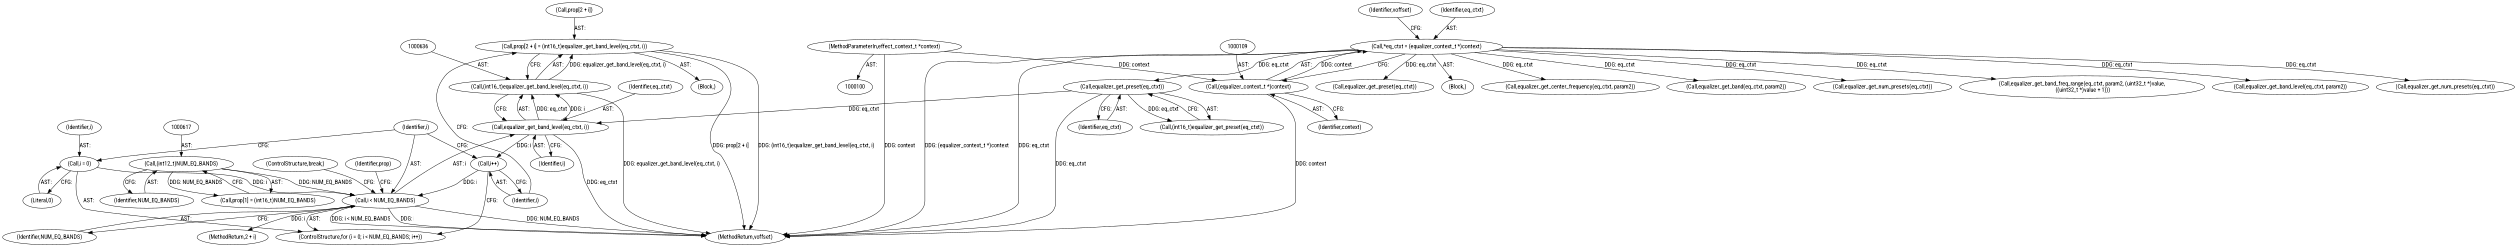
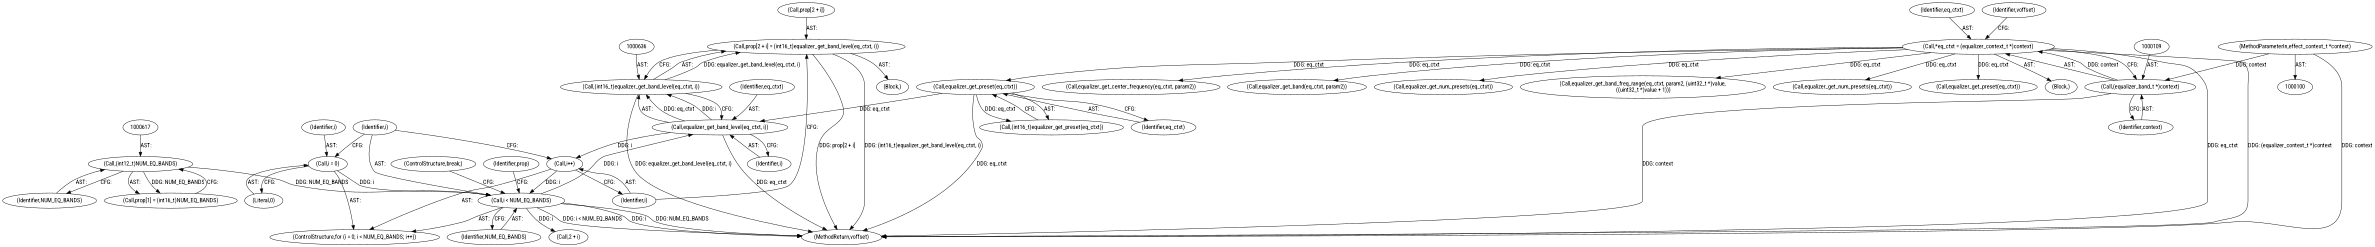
node "(Call,(equalizer_context_t *)context)": label "(Call,(equalizer_context_t *)context)" -> "(Call,(equalizer_band_t *)context)"
node "(Call,equalizer_get_band_level(eq_ctxt, param2))": removed
edge "(Call,i < NUM_EQ_BANDS)" -> "(Call,equalizer_get_band_level(eq_ctxt, i))": label "AST: i" -> "DDG: i"
edge "(Call,i++)" -> "(ControlStructure,for (i = 0; i < NUM_EQ_BANDS; i++))": label "CFG: " -> "AST: "
node "(MethodReturn,2 + i)": label "(MethodReturn,2 + i)" -> "(Call,2 + i)"
